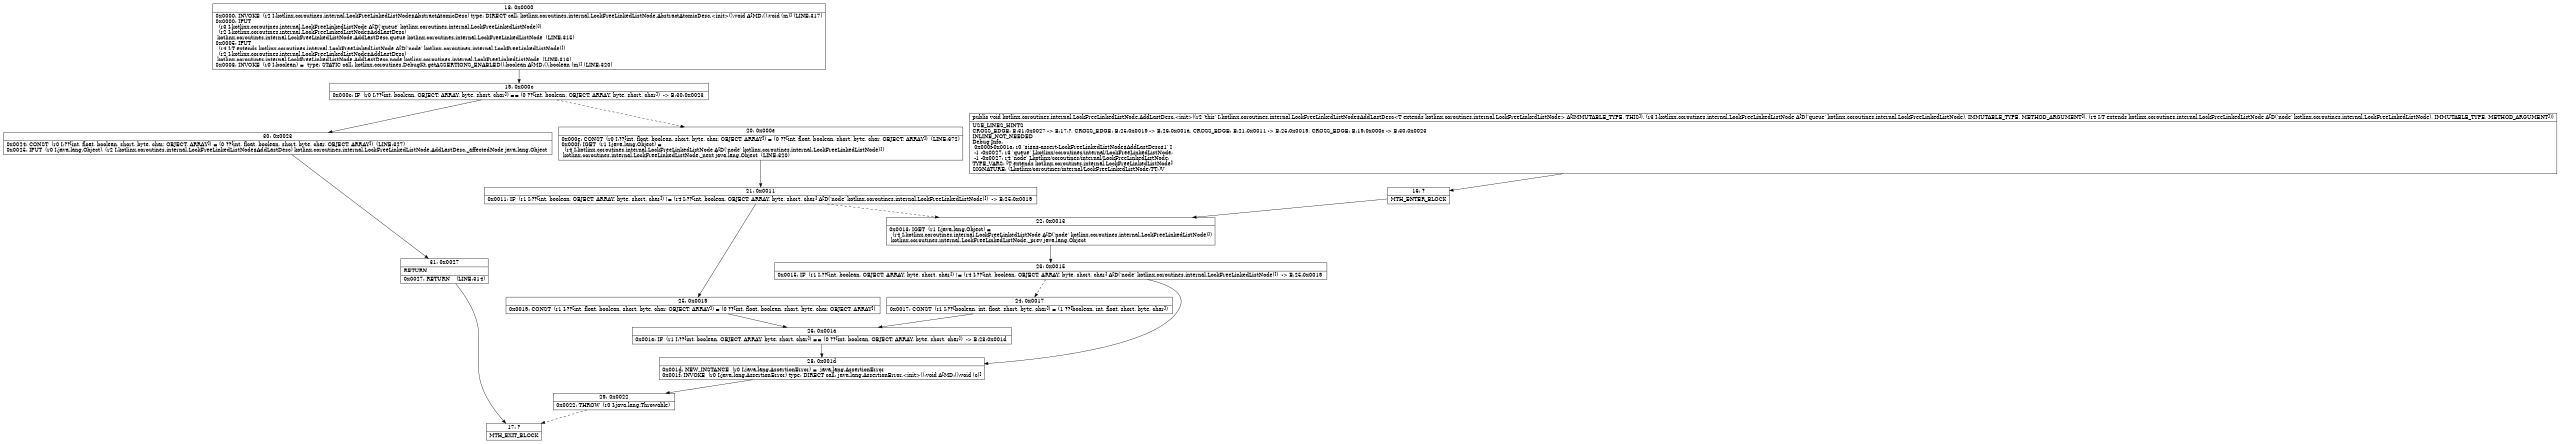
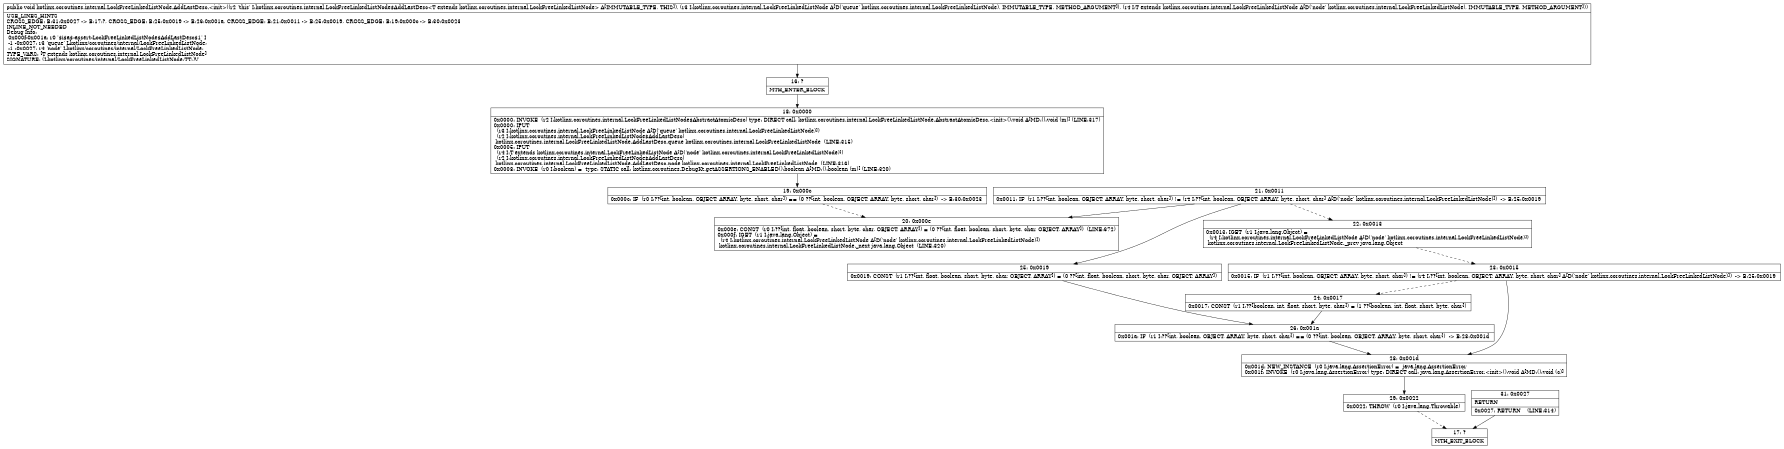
node "30: 0x0023": removed
edge "20: 0x000e" -> "21: 0x0011": reversed
edge "16: ?" -> "22: 0x0013": now "16: ?" -> "18: 0x0000"
edge "22: 0x0013" -> "23: 0x0015": style solid -> dashed
